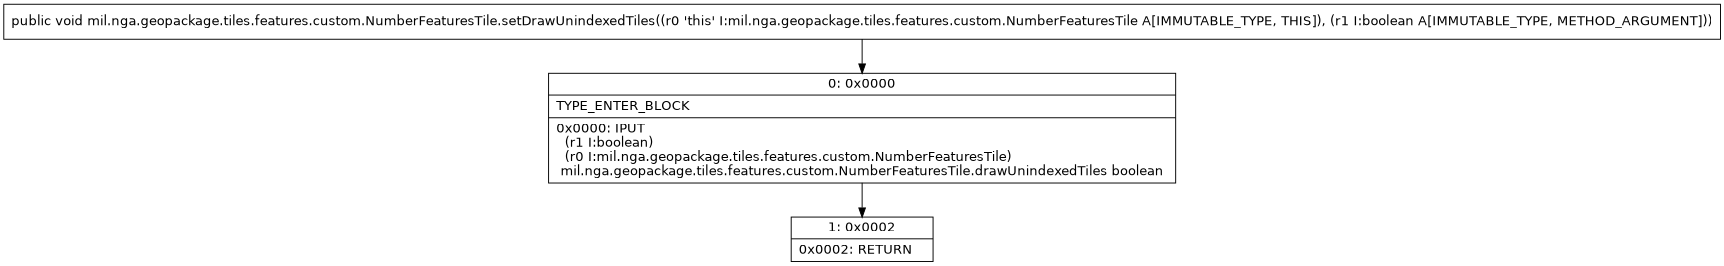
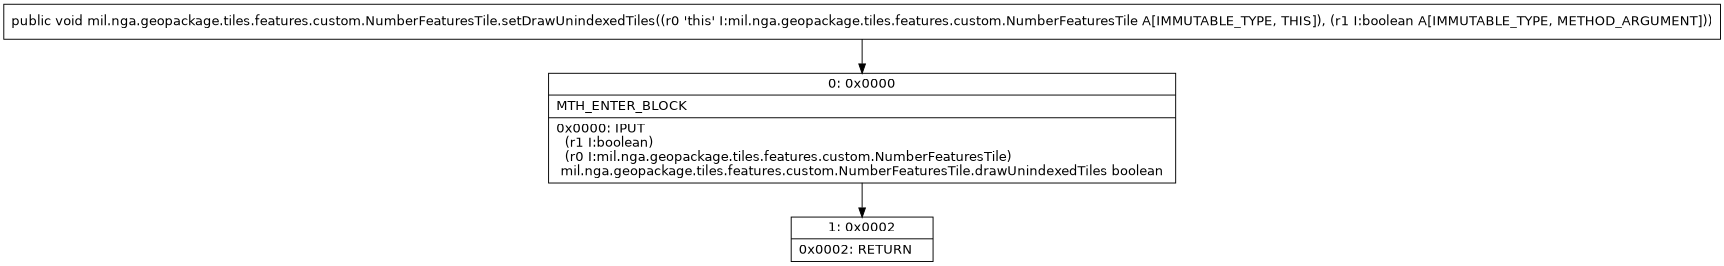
node "0: 0x0000": text "TYPE_ENTER_BLOCK" -> "MTH_ENTER_BLOCK"
